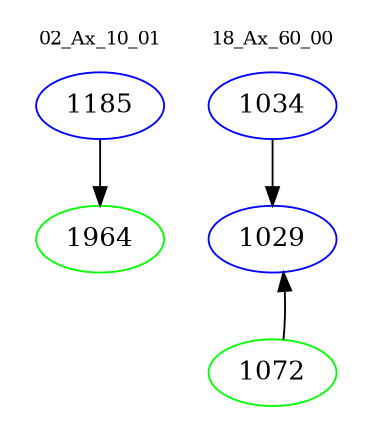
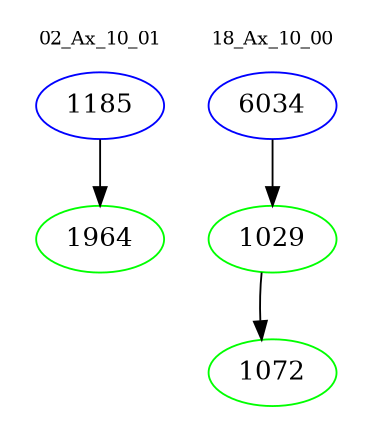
cluster "18_Ax_60_00": label "18_Ax_60_00" -> "18_Ax_10_00"
node "1034": label "1034" -> "6034"
node "1029": color blue -> green
edge "1072" -> "1029": reversed
